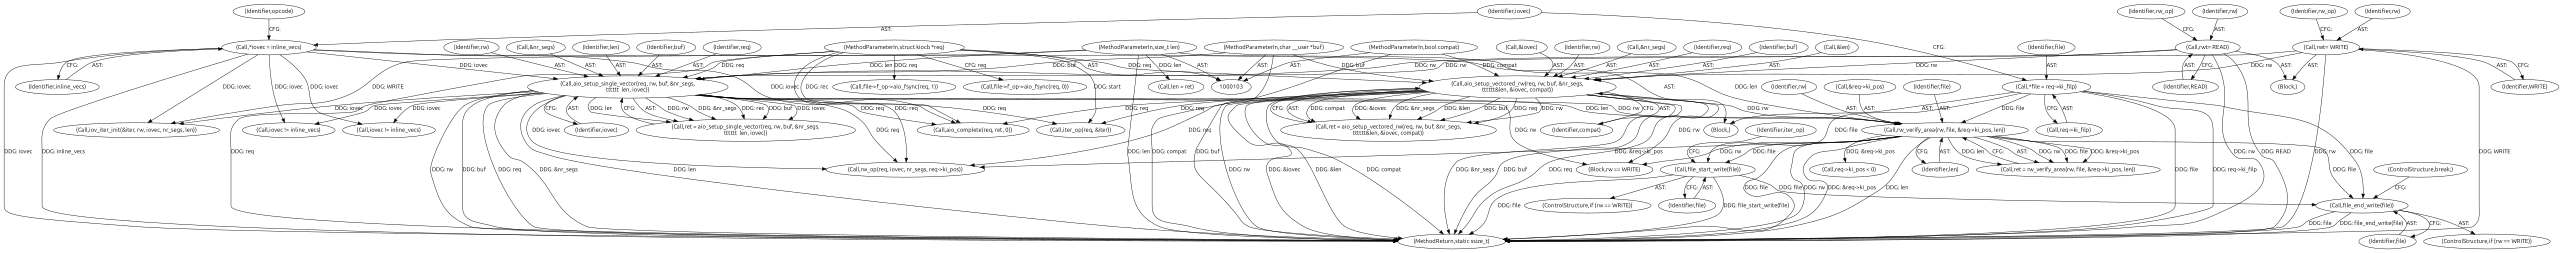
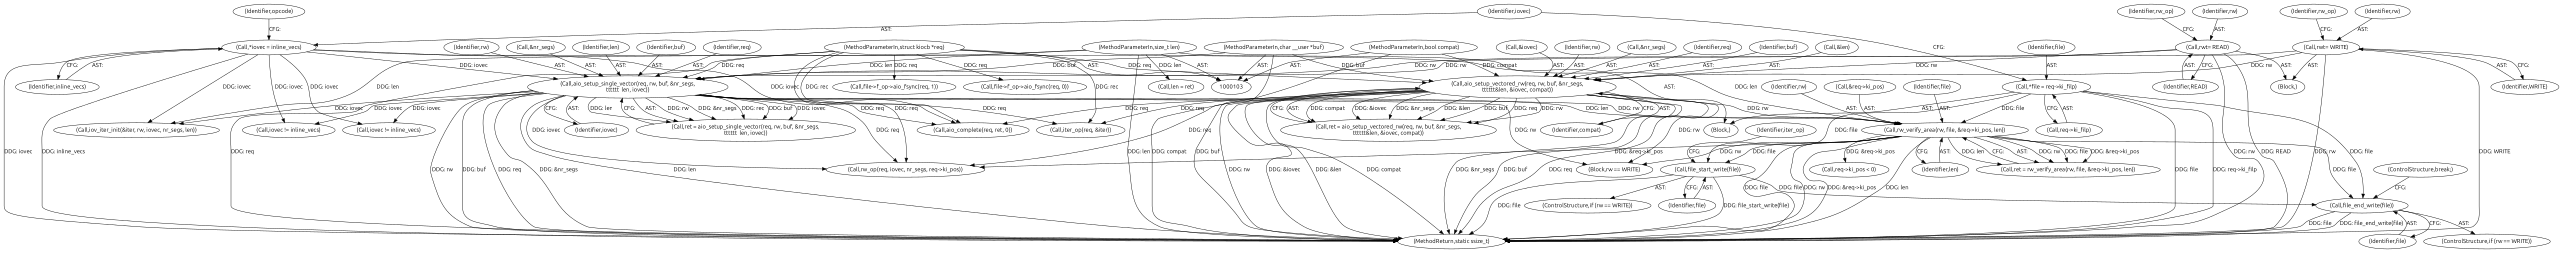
edge "(MethodParameterIn,struct kiocb *req)" -> "(Call,file->f_op->aio_fsync(req, 0))": label "CFG: req" -> "DDG: req"
edge "(MethodParameterIn,size_t len)" -> "(Call,iov_iter_init(&iter, rw, iovec, nr_segs, len))": label "DDG: WRITE" -> "DDG: len"
edge "(MethodParameterIn,struct kiocb *req)" -> "(Call,iter_op(req, &iter))": label "DDG: start" -> "DDG: req"
